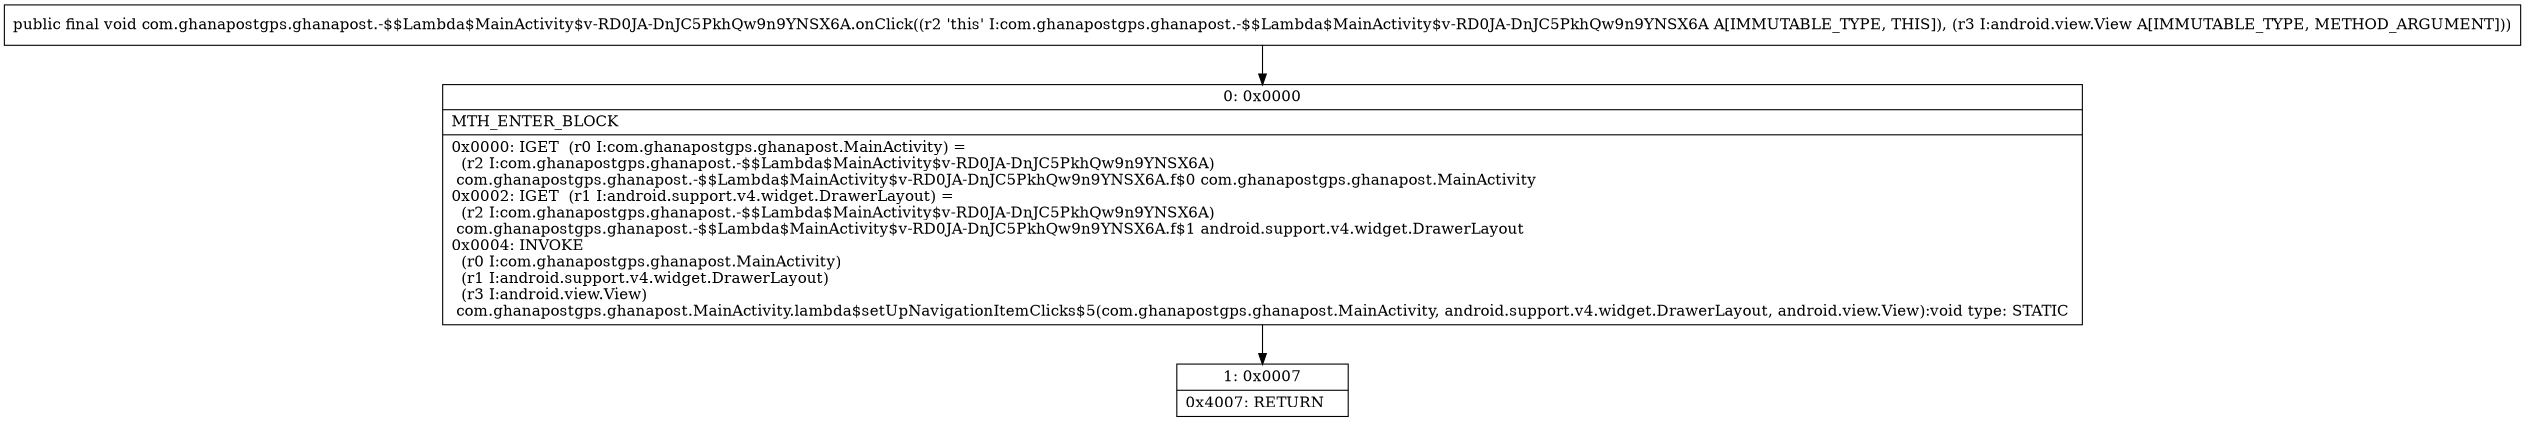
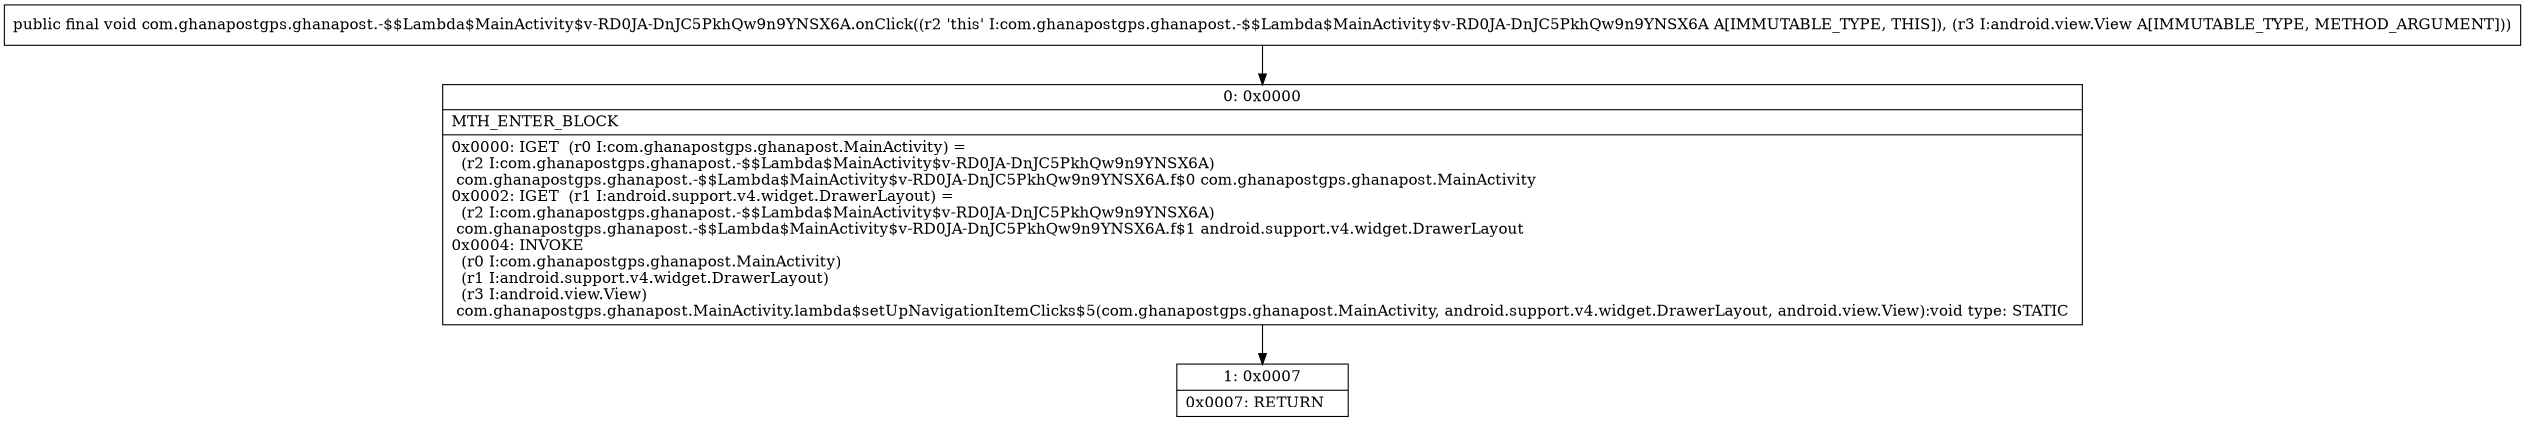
node "1: 0x0007": text "0x4007: RETURN" -> "0x0007: RETURN"
